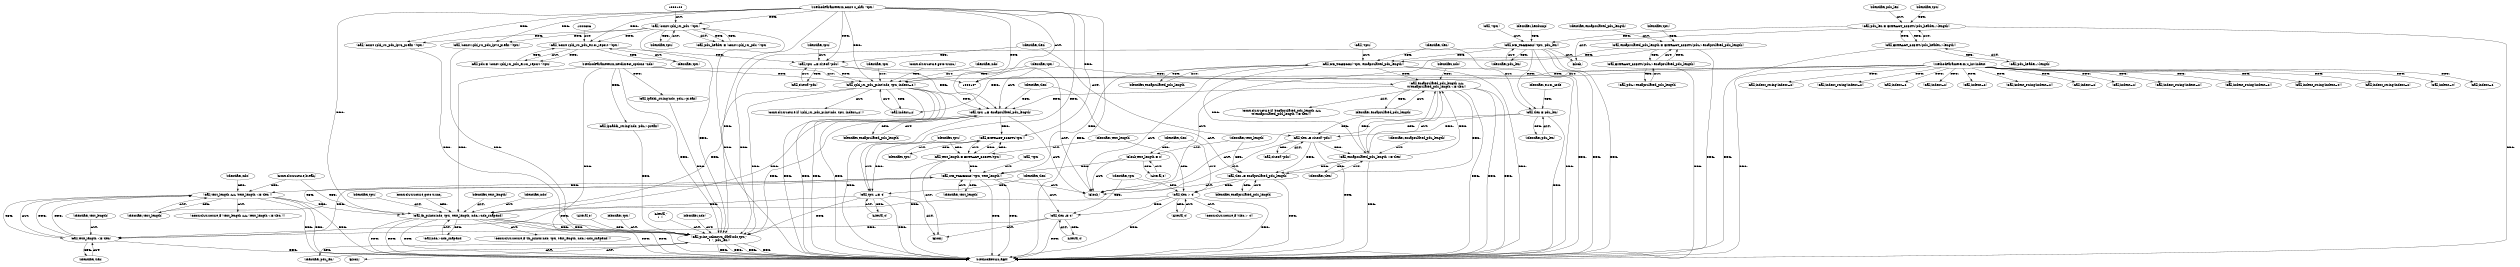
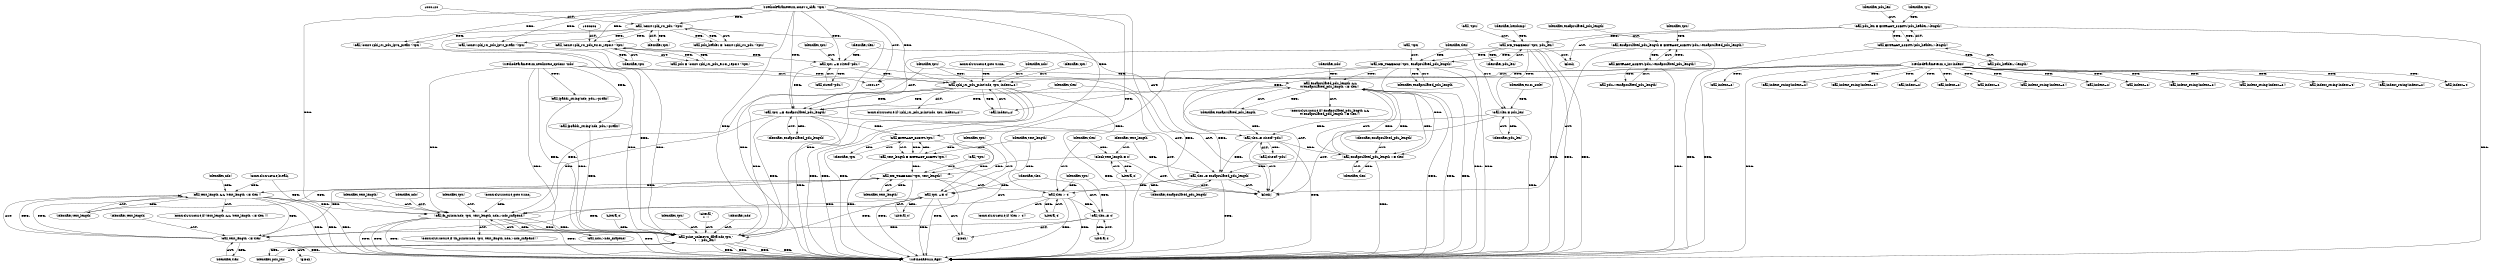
edge "(Call,tlen -= encapsulated_pdu_length)" -> "(Call,tlen > 4)": label "DDG: " -> "CFG: "
edge "(Call,tlen -= 4)" -> "(MethodReturn,RET)": removed, label "DDG:"
